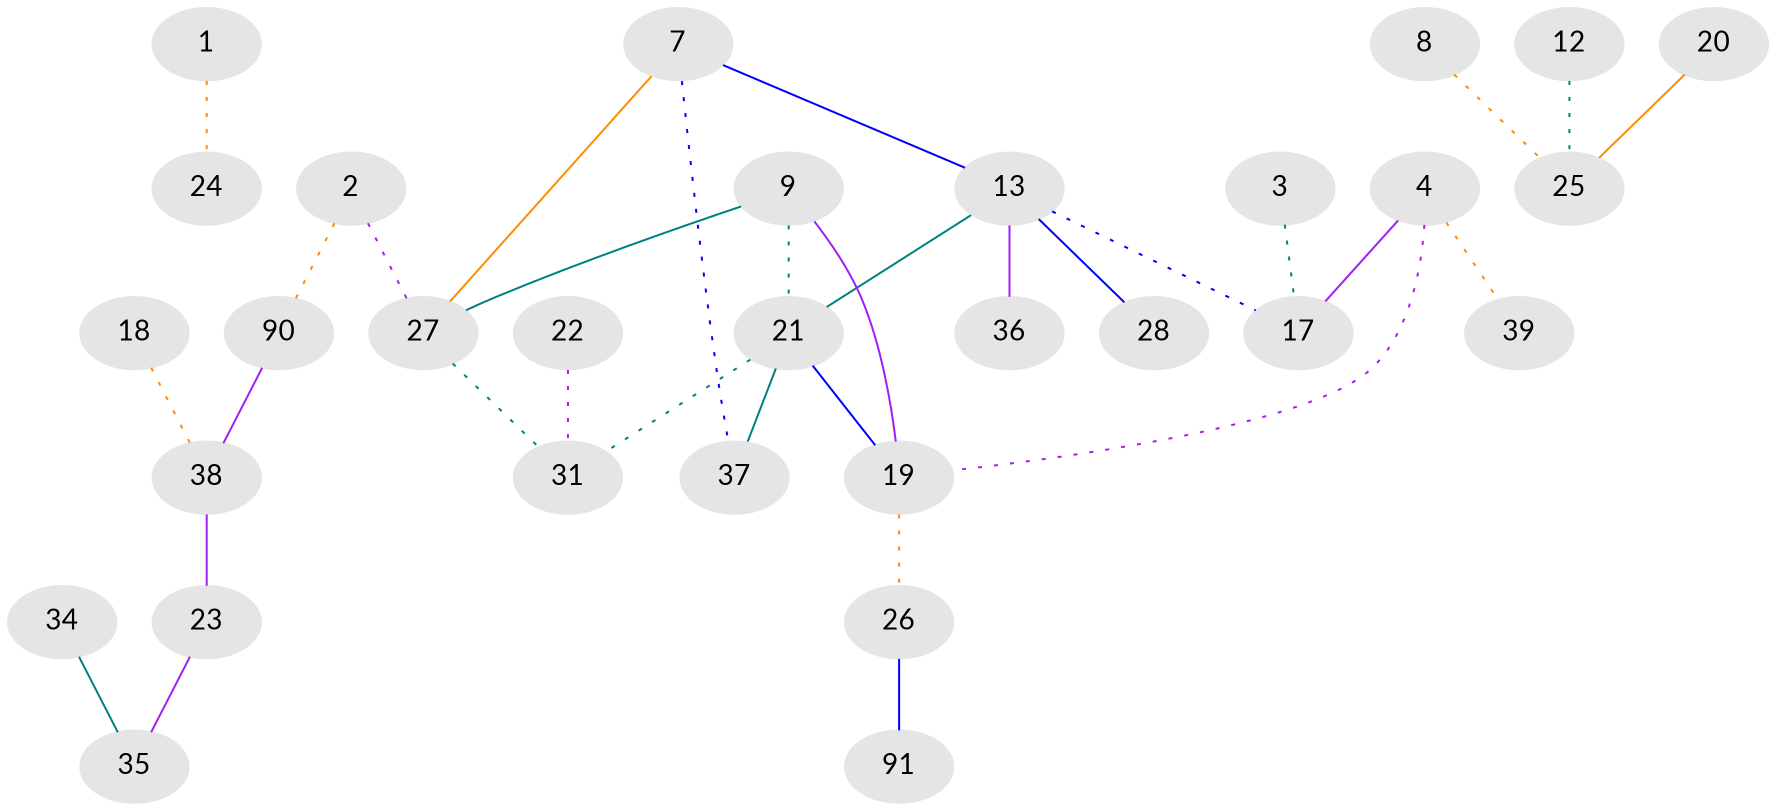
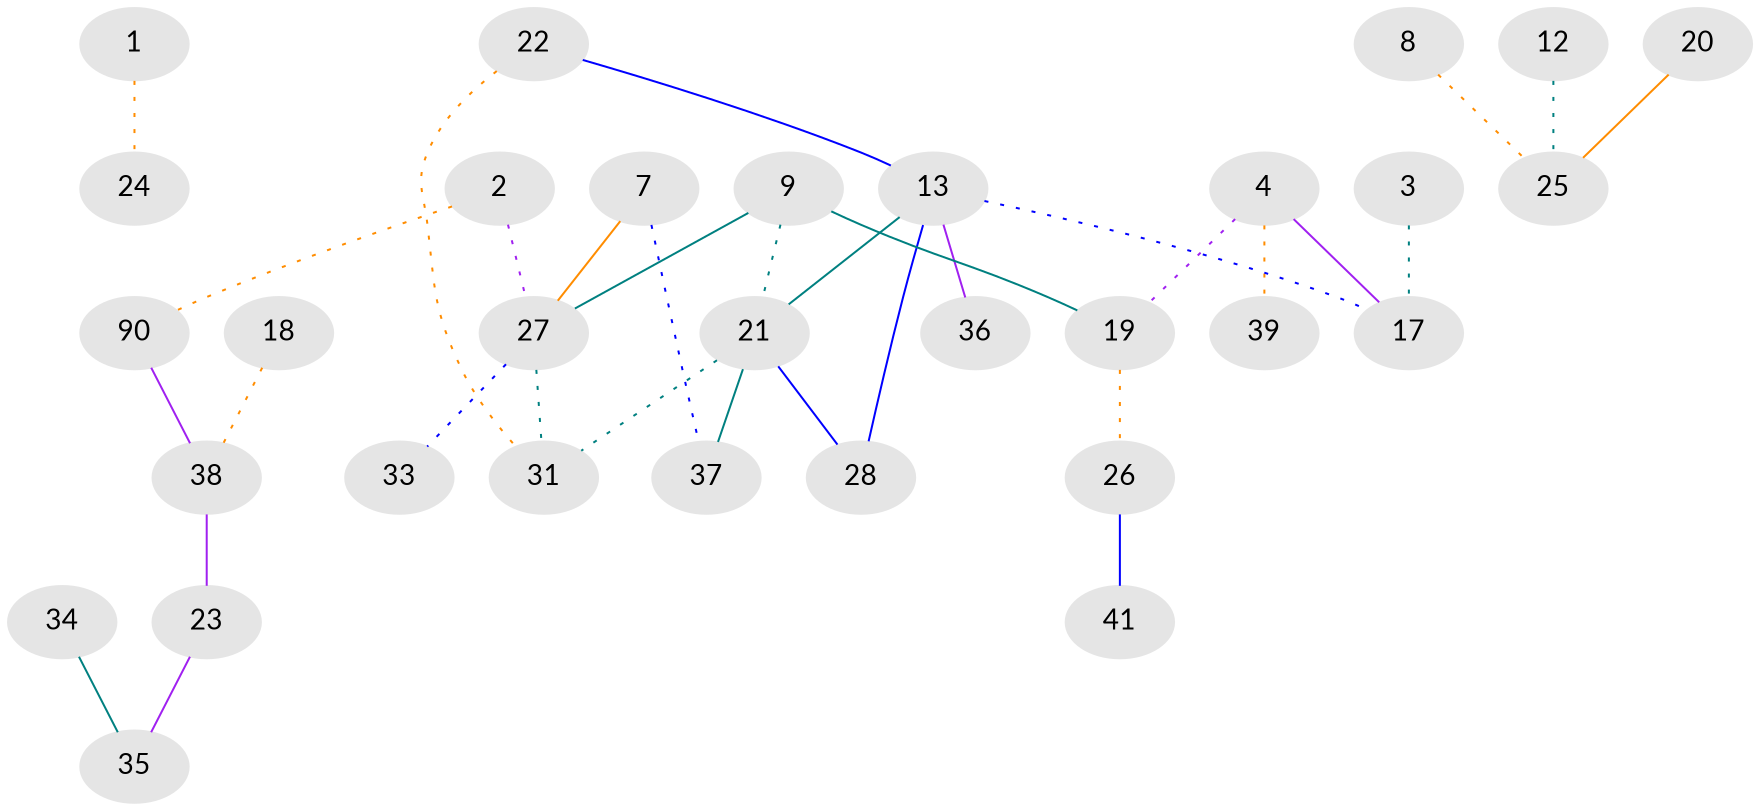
edge "7" -- "13": now "22" -- "13"
edge "9" -- "19": color purple -> teal
edge "21" -- "19": now "21" -- "28"
edge "22" -- "31": color purple -> darkorange
node "33": added
node "91": label "91" -> "41"
